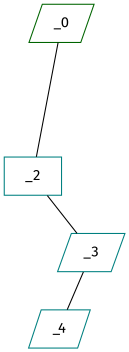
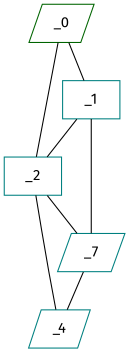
node "_1": added
edge "_2" -- "_4": added
node "_3": label "_3" -> "_7"
